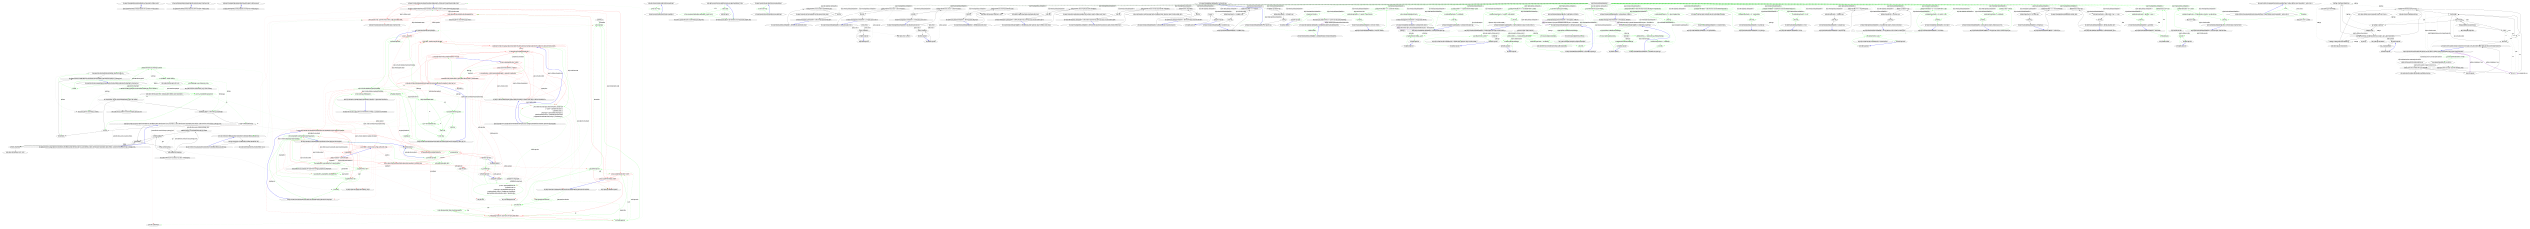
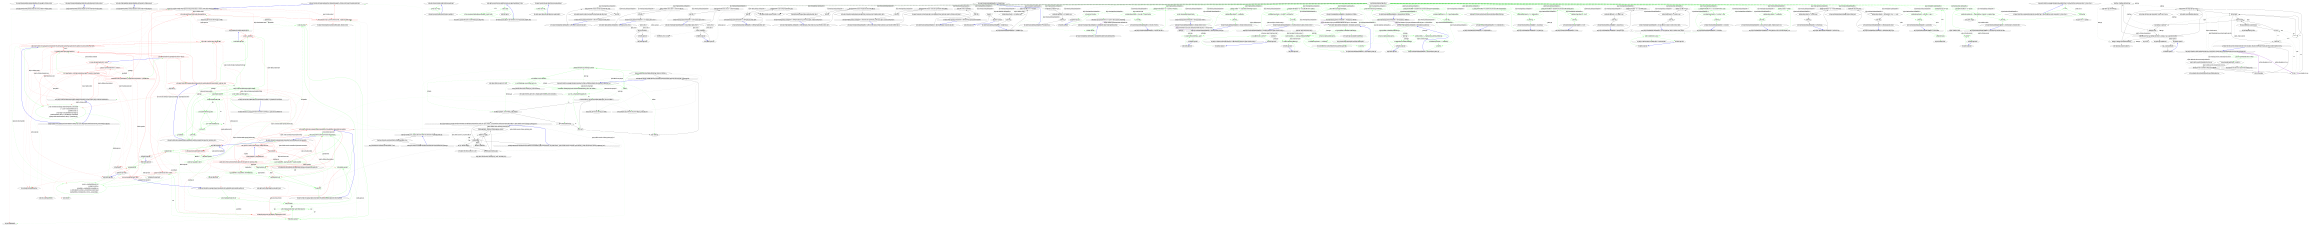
node "7: return true;": removed
node "Entry Unk.FirstOrDefault": added
